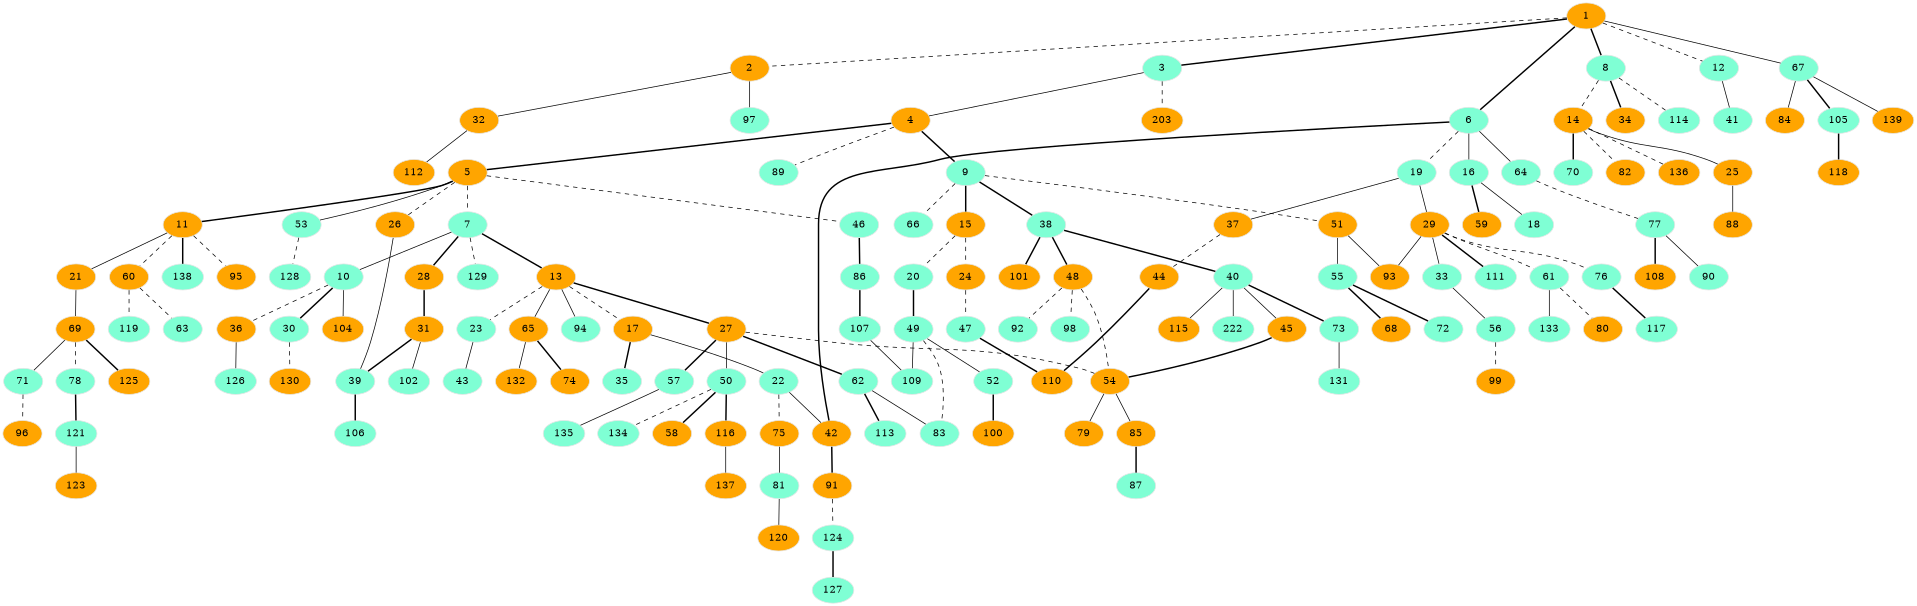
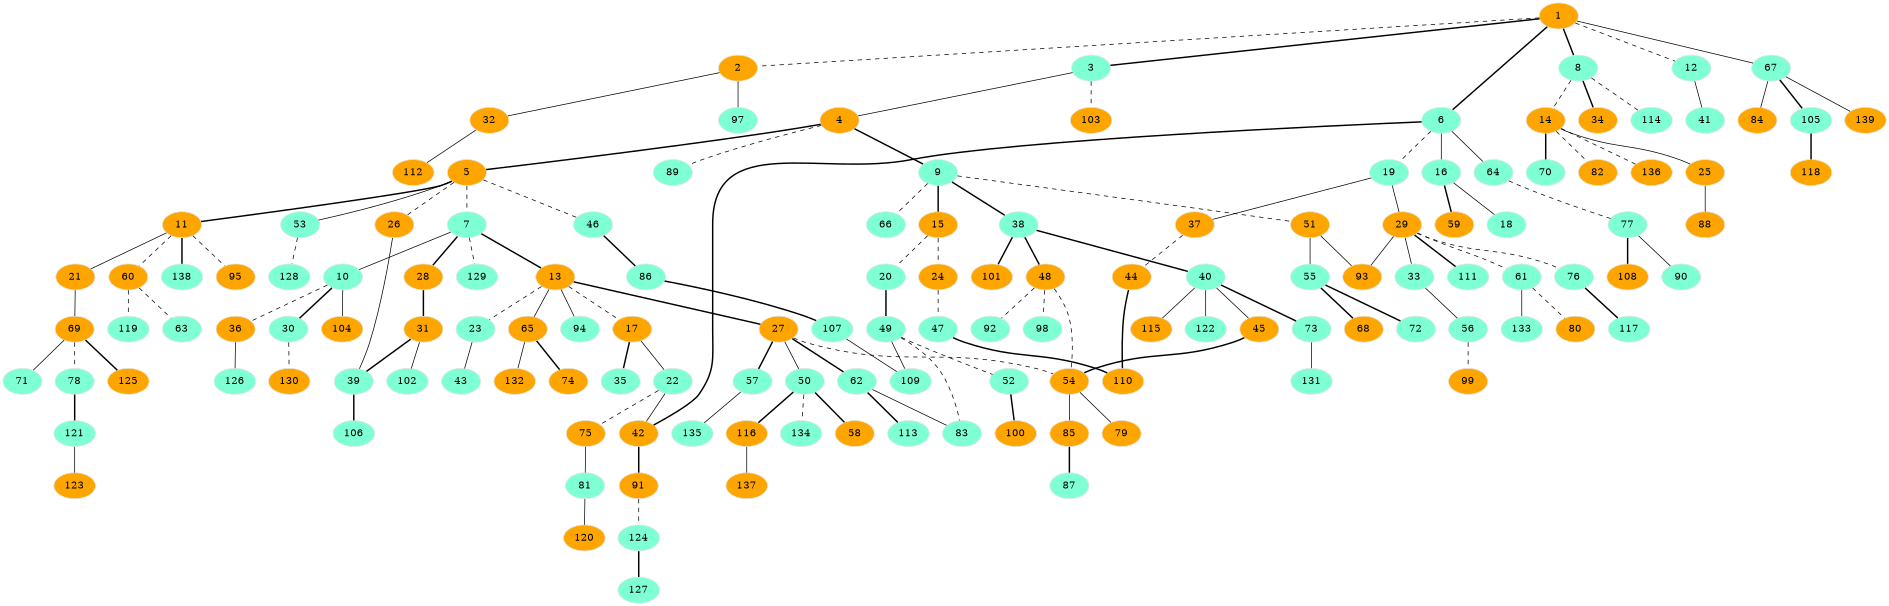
node "203": label "203" -> "103"
node "222": label "222" -> "122"
edge "49" -- "52": style solid -> dashed
node "96": removed
